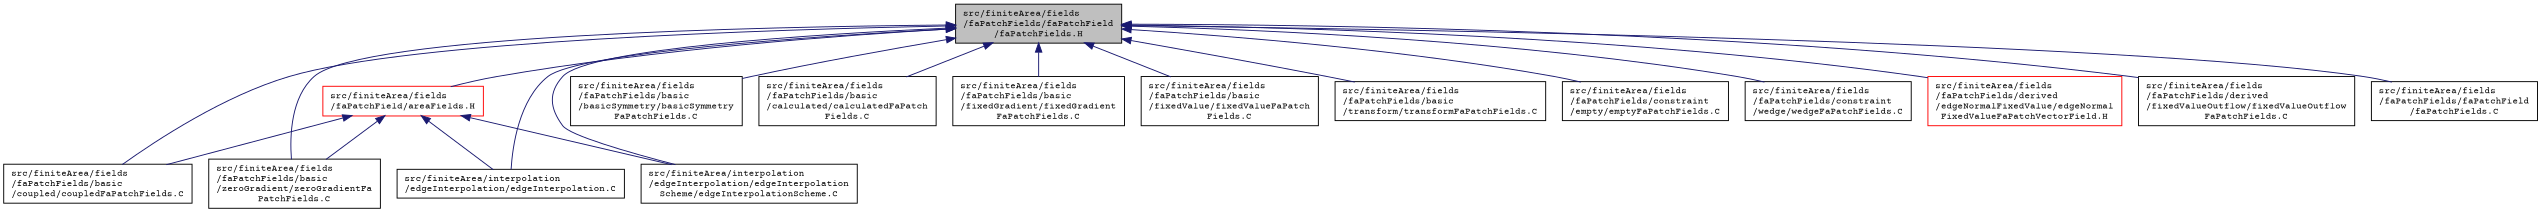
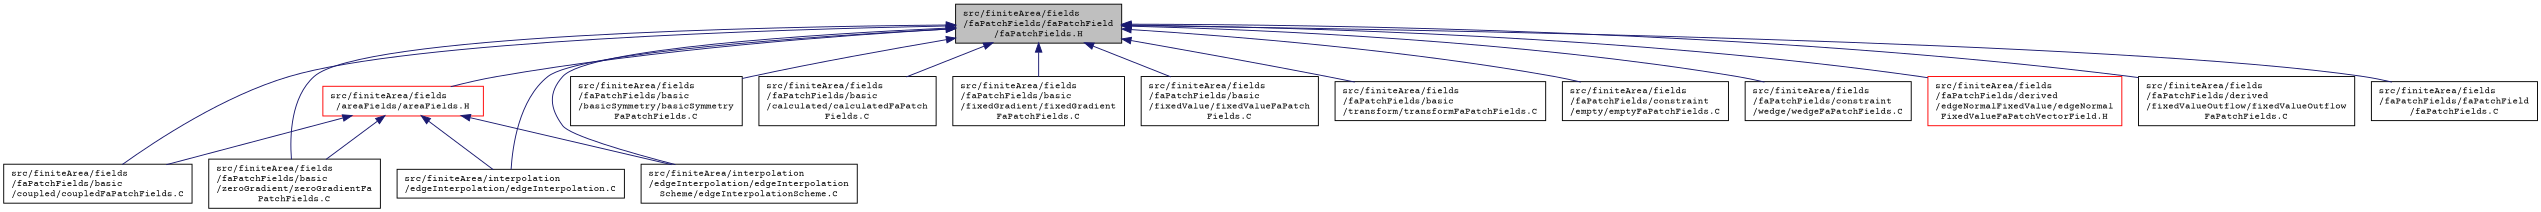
node "src/finiteArea/fields /faPatchField/areaFields.H": label "src/finiteArea/fields /faPatchField/areaFields.H" -> "src/finiteArea/fields /areaFields/areaFields.H"
